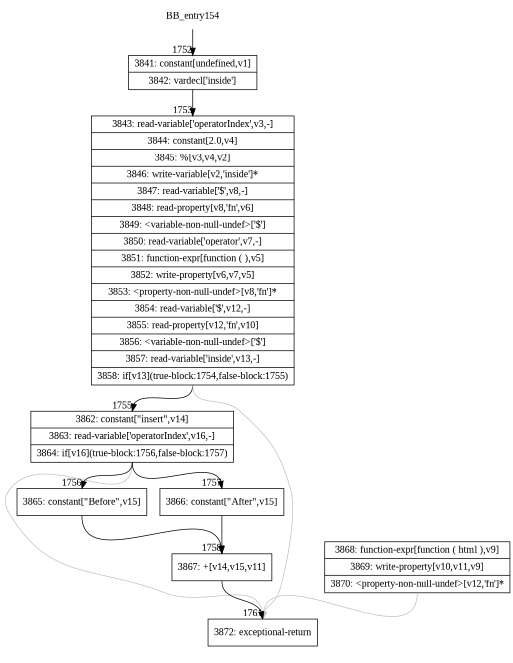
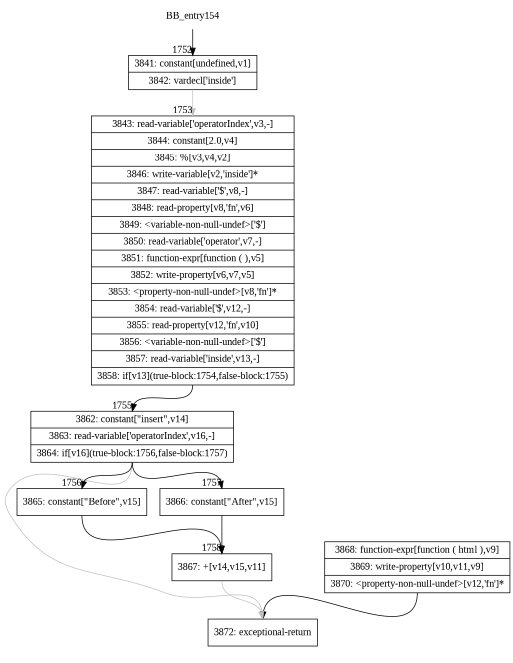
edge "3841: constant[undefined,v1]" -> "3843: read-variable['operatorIndex',v3,-]": color black -> gray
edge "3843: read-variable['operatorIndex',v3,-]" -> "3872: exceptional-return": removed
edge "3867: +[v14,v15,v11]" -> "3872: exceptional-return": color black -> gray
edge "3868: function-expr[function ( html ),v9]" -> "3872: exceptional-return": color gray -> black
